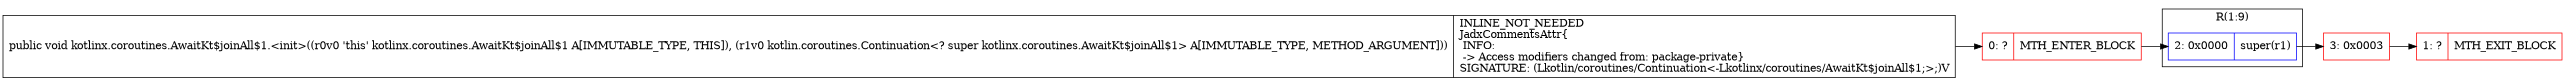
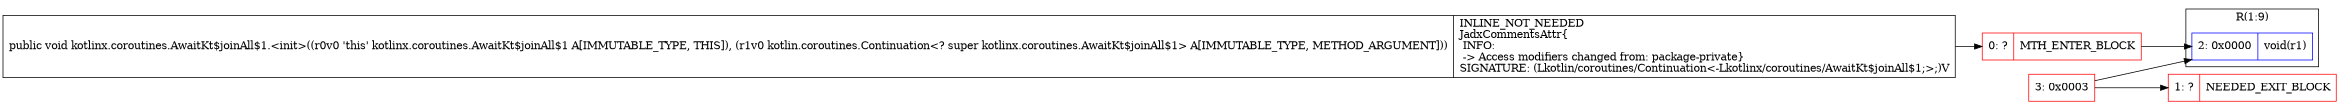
node "2: 0x0000": text "super(r1)" -> "void(r1)"
edge "2: 0x0000" -> "3: 0x0003": reversed
node "1: ?": text "MTH_EXIT_BLOCK" -> "NEEDED_EXIT_BLOCK"
